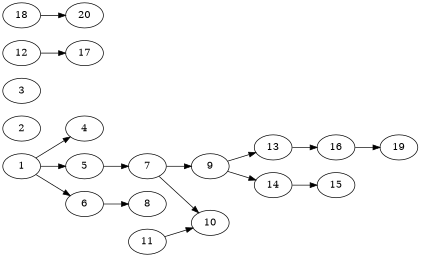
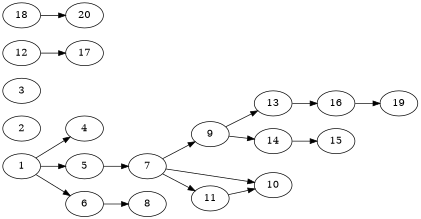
edge "7" -> "11": added
